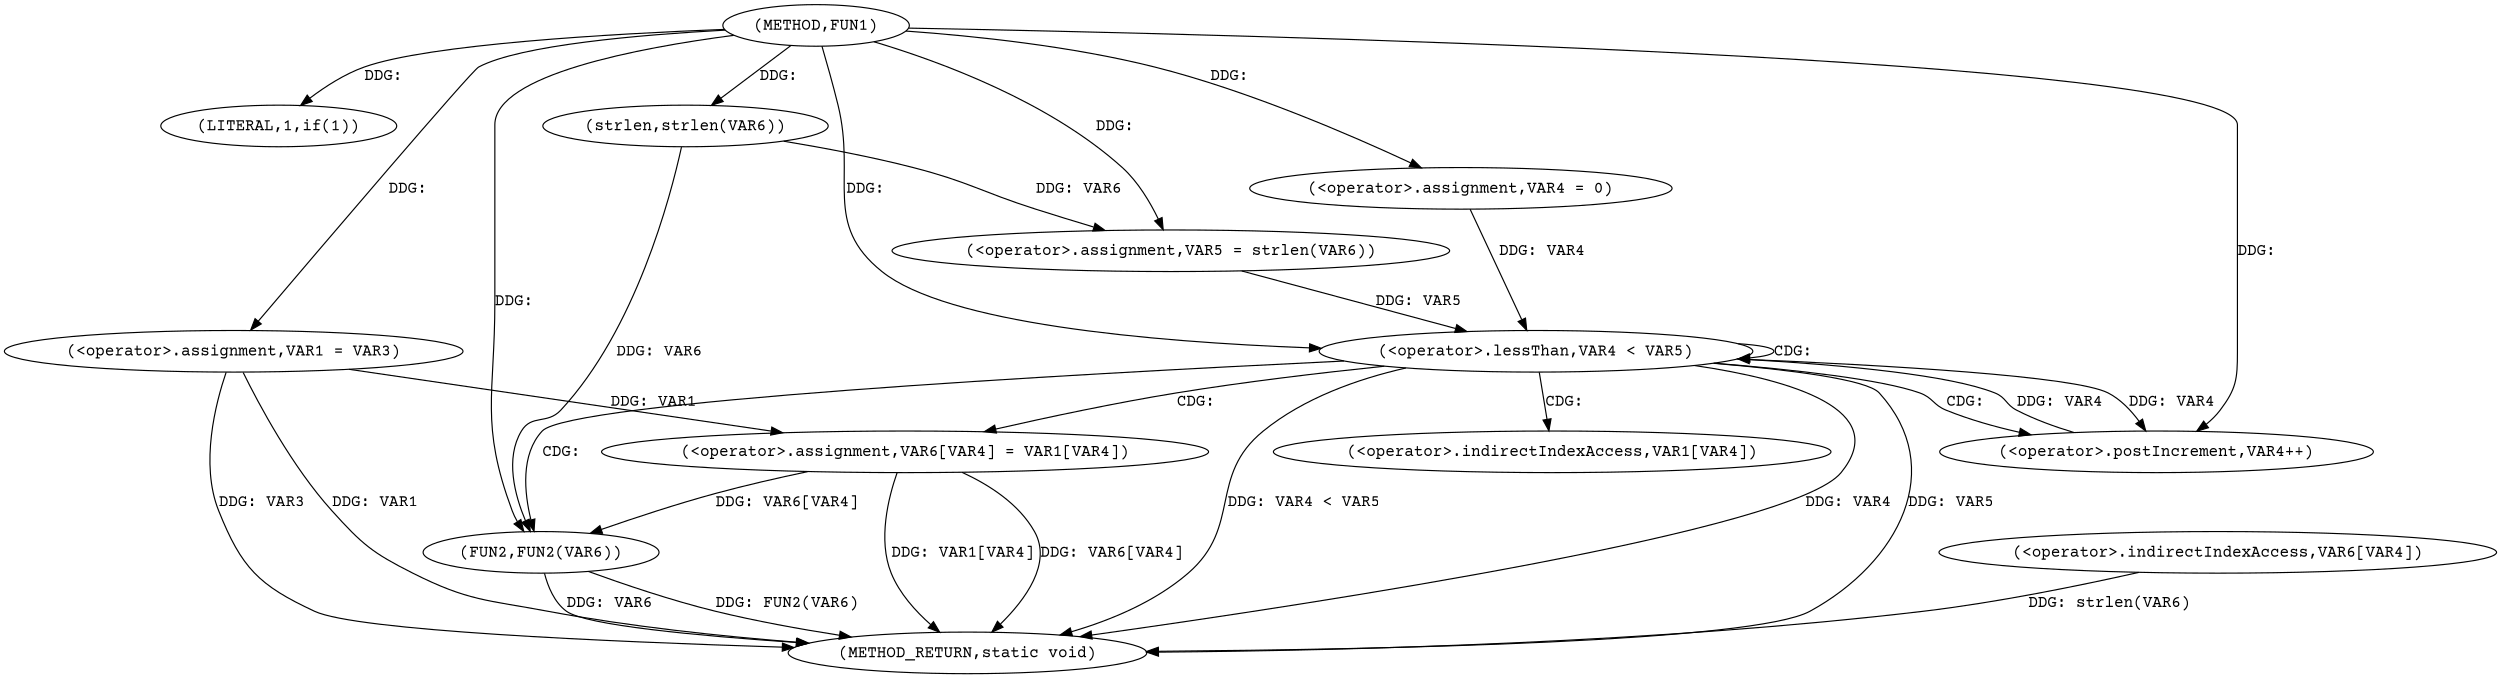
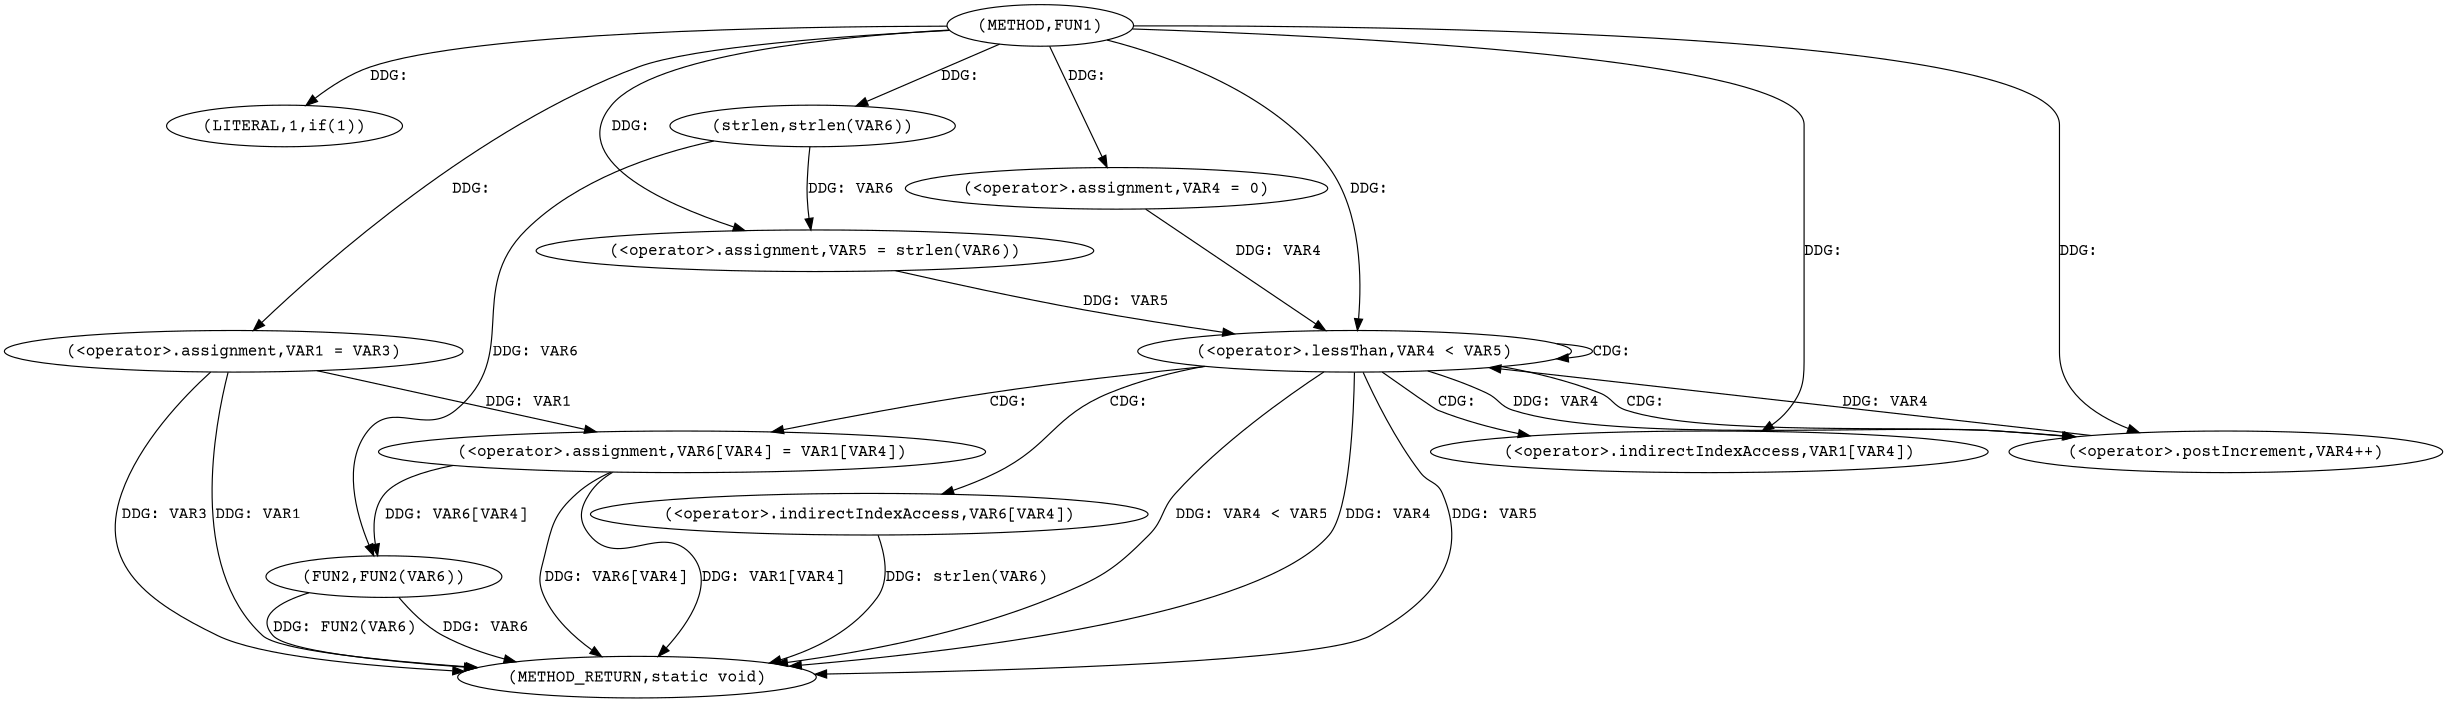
edge "(METHOD,FUN1)" -> "(FUN2,FUN2(VAR6))": now "(METHOD,FUN1)" -> "(<operator>.indirectIndexAccess,VAR1[VAR4])"
edge "(<operator>.lessThan,VAR4 < VAR5)" -> "(FUN2,FUN2(VAR6))": now "(<operator>.lessThan,VAR4 < VAR5)" -> "(<operator>.indirectIndexAccess,VAR6[VAR4])"
